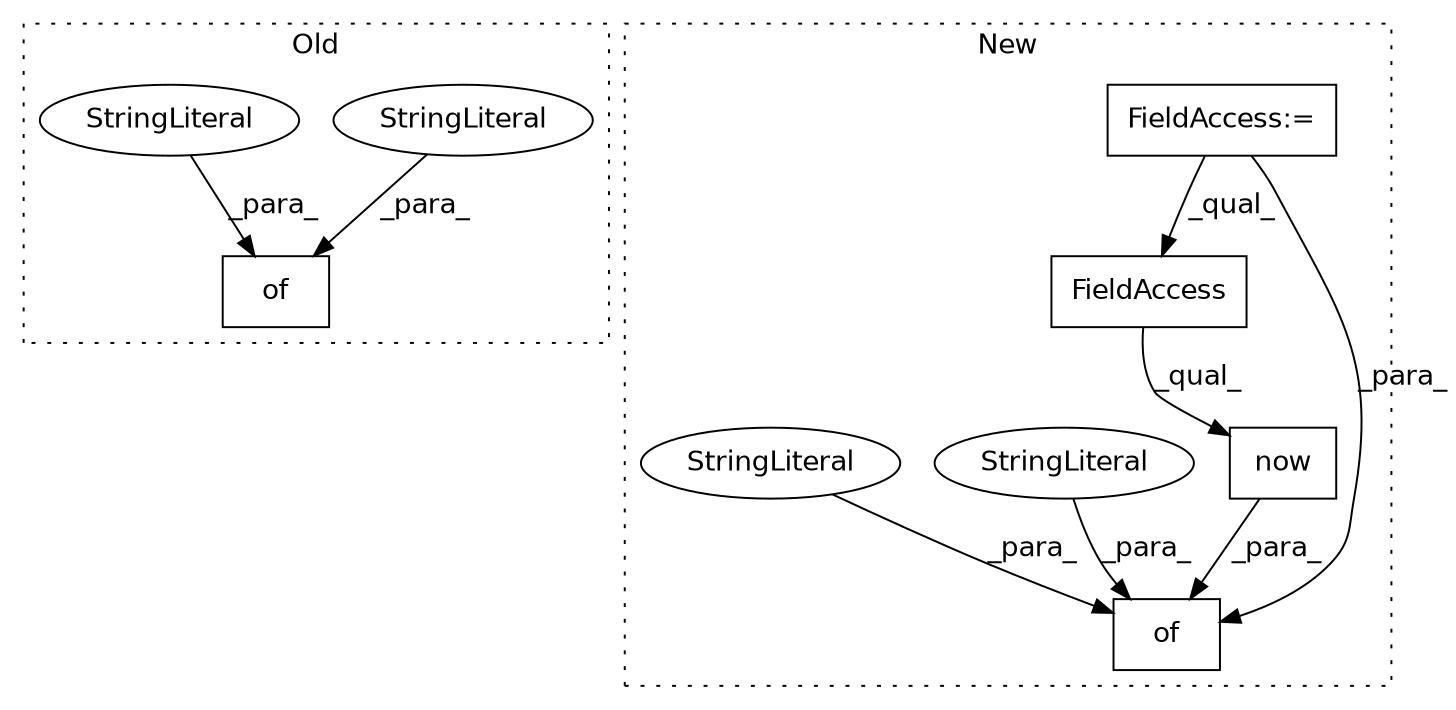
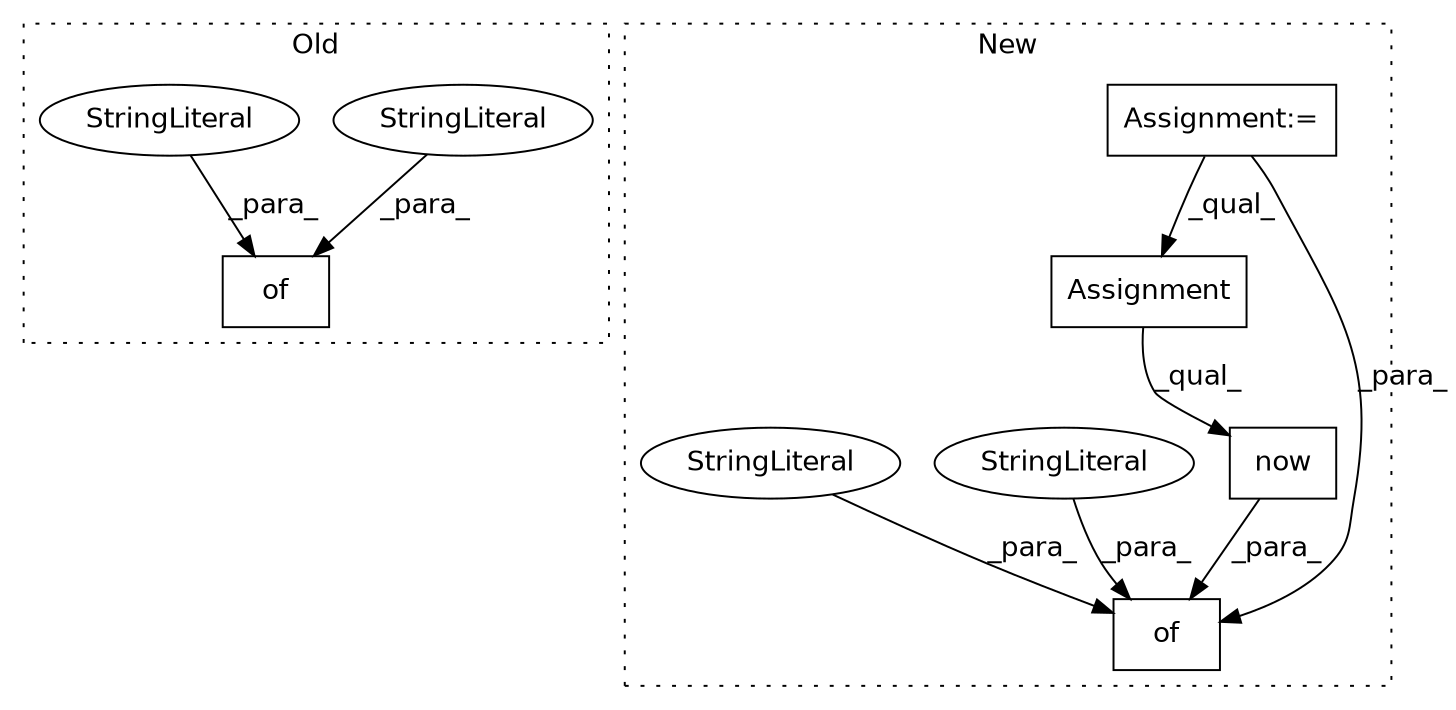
node "FieldAccess:=": label "FieldAccess:=" -> "Assignment:="
node "FieldAccess": label "FieldAccess" -> "Assignment"
